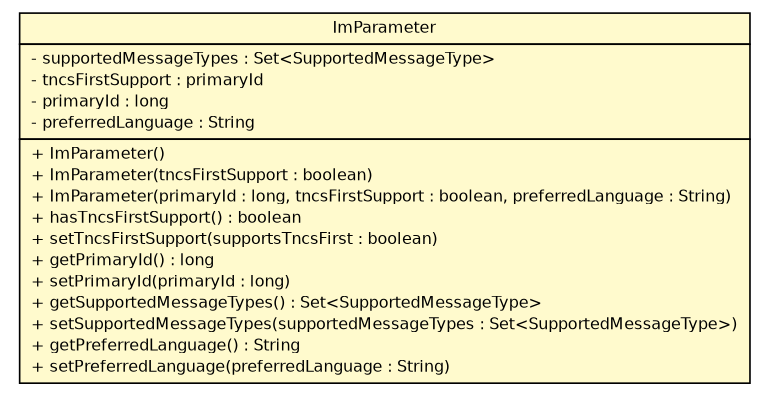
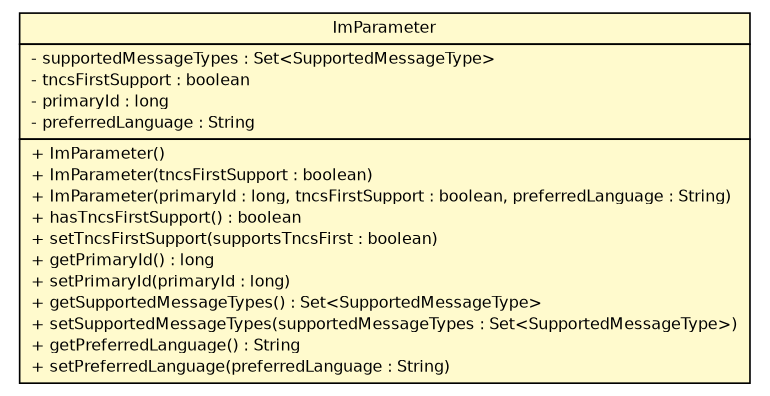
node "ImParameter": text "- tncsFirstSupport : primaryId" -> "- tncsFirstSupport : boolean"
